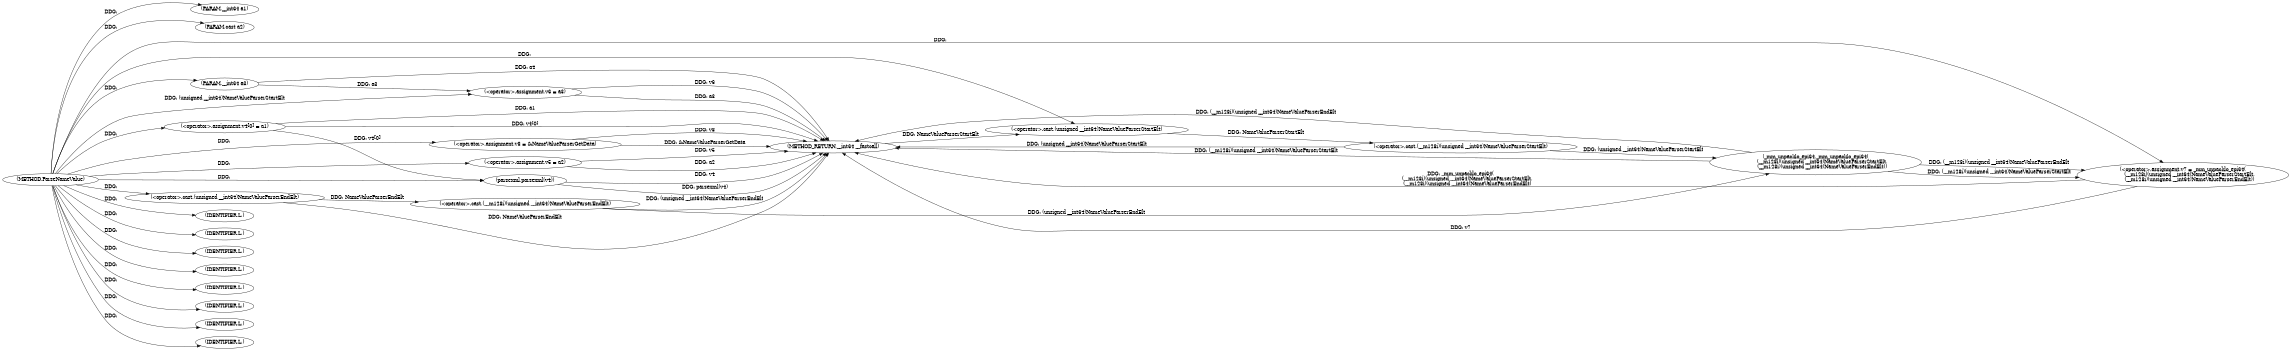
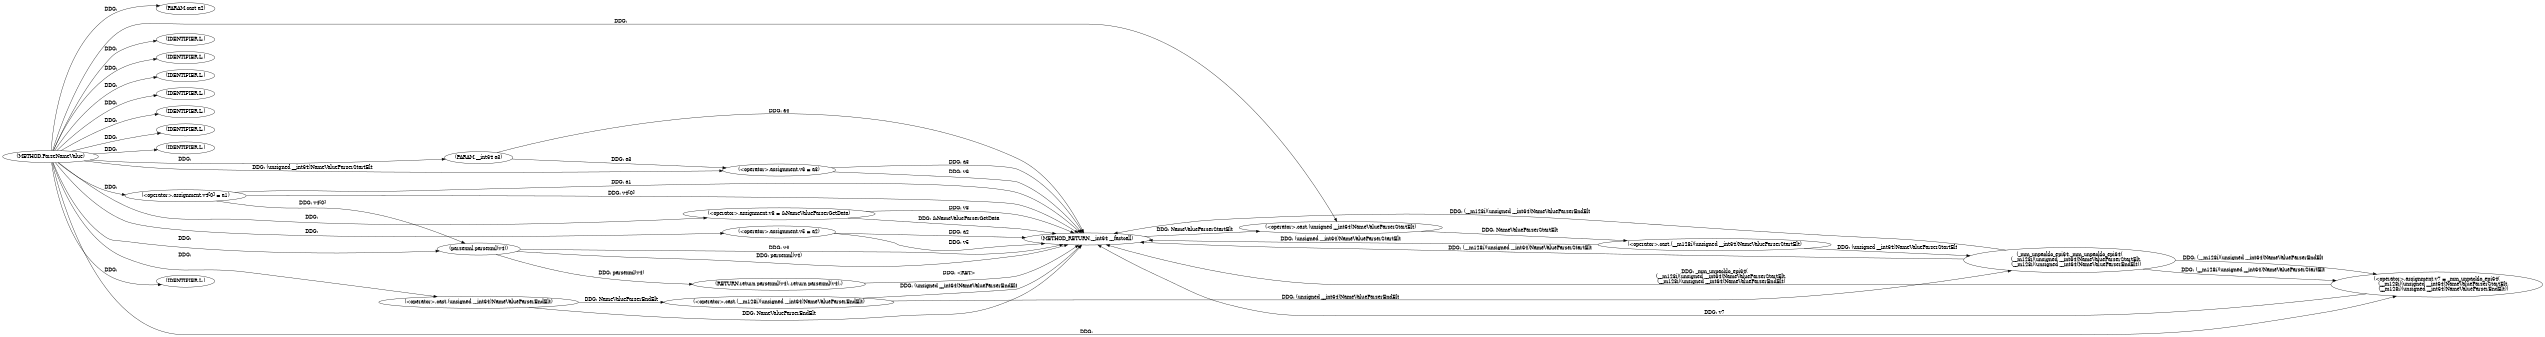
node "(PARAM,__int64 a1)": removed
node "(RETURN,return parsexml(v4);,return parsexml(v4);)": added
